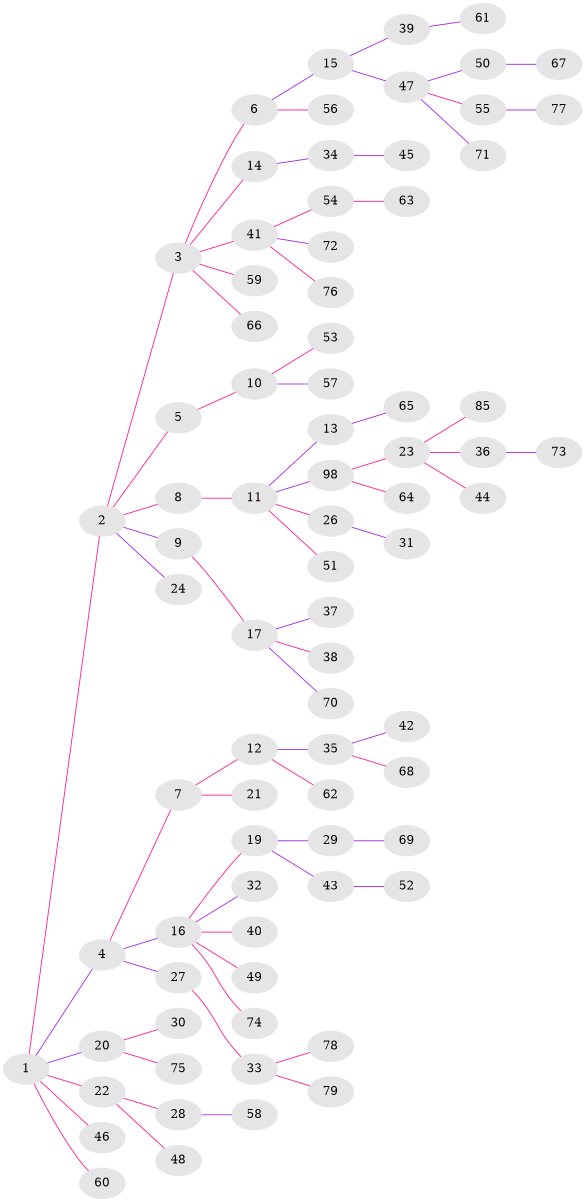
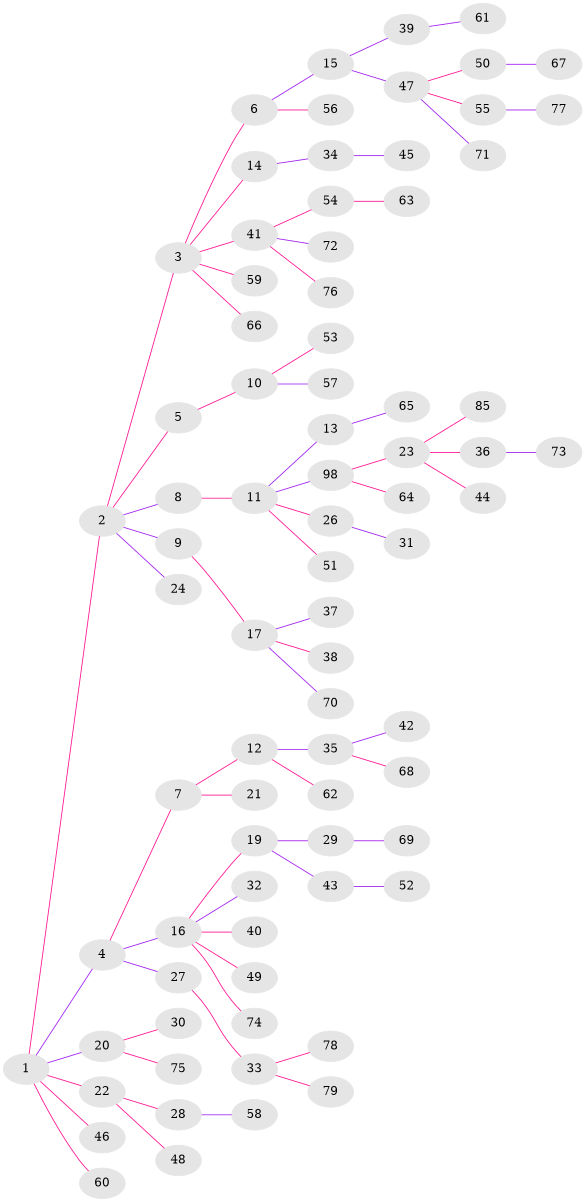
edge "50" -- "47": color purple -> deeppink
edge "8" -- "2": color deeppink -> purple
